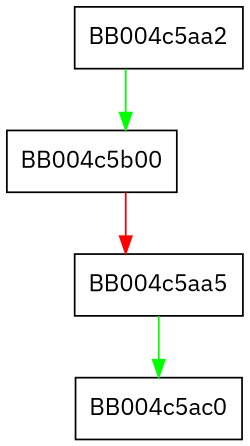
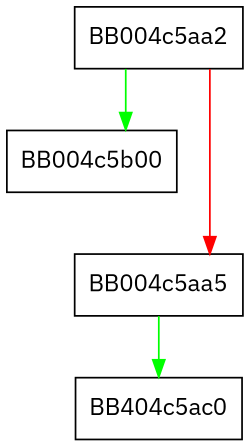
edge "BB004c5b00" -> "BB004c5aa5": now "BB004c5aa2" -> "BB004c5aa5"
node "BB004c5ac0": label "BB004c5ac0" -> "BB404c5ac0"
